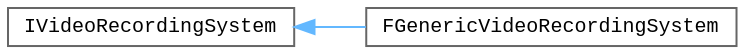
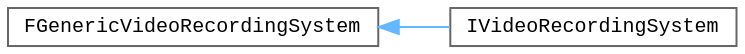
edge "FGenericVideoRecordingSystem" -> "IVideoRecordingSystem": reversed
